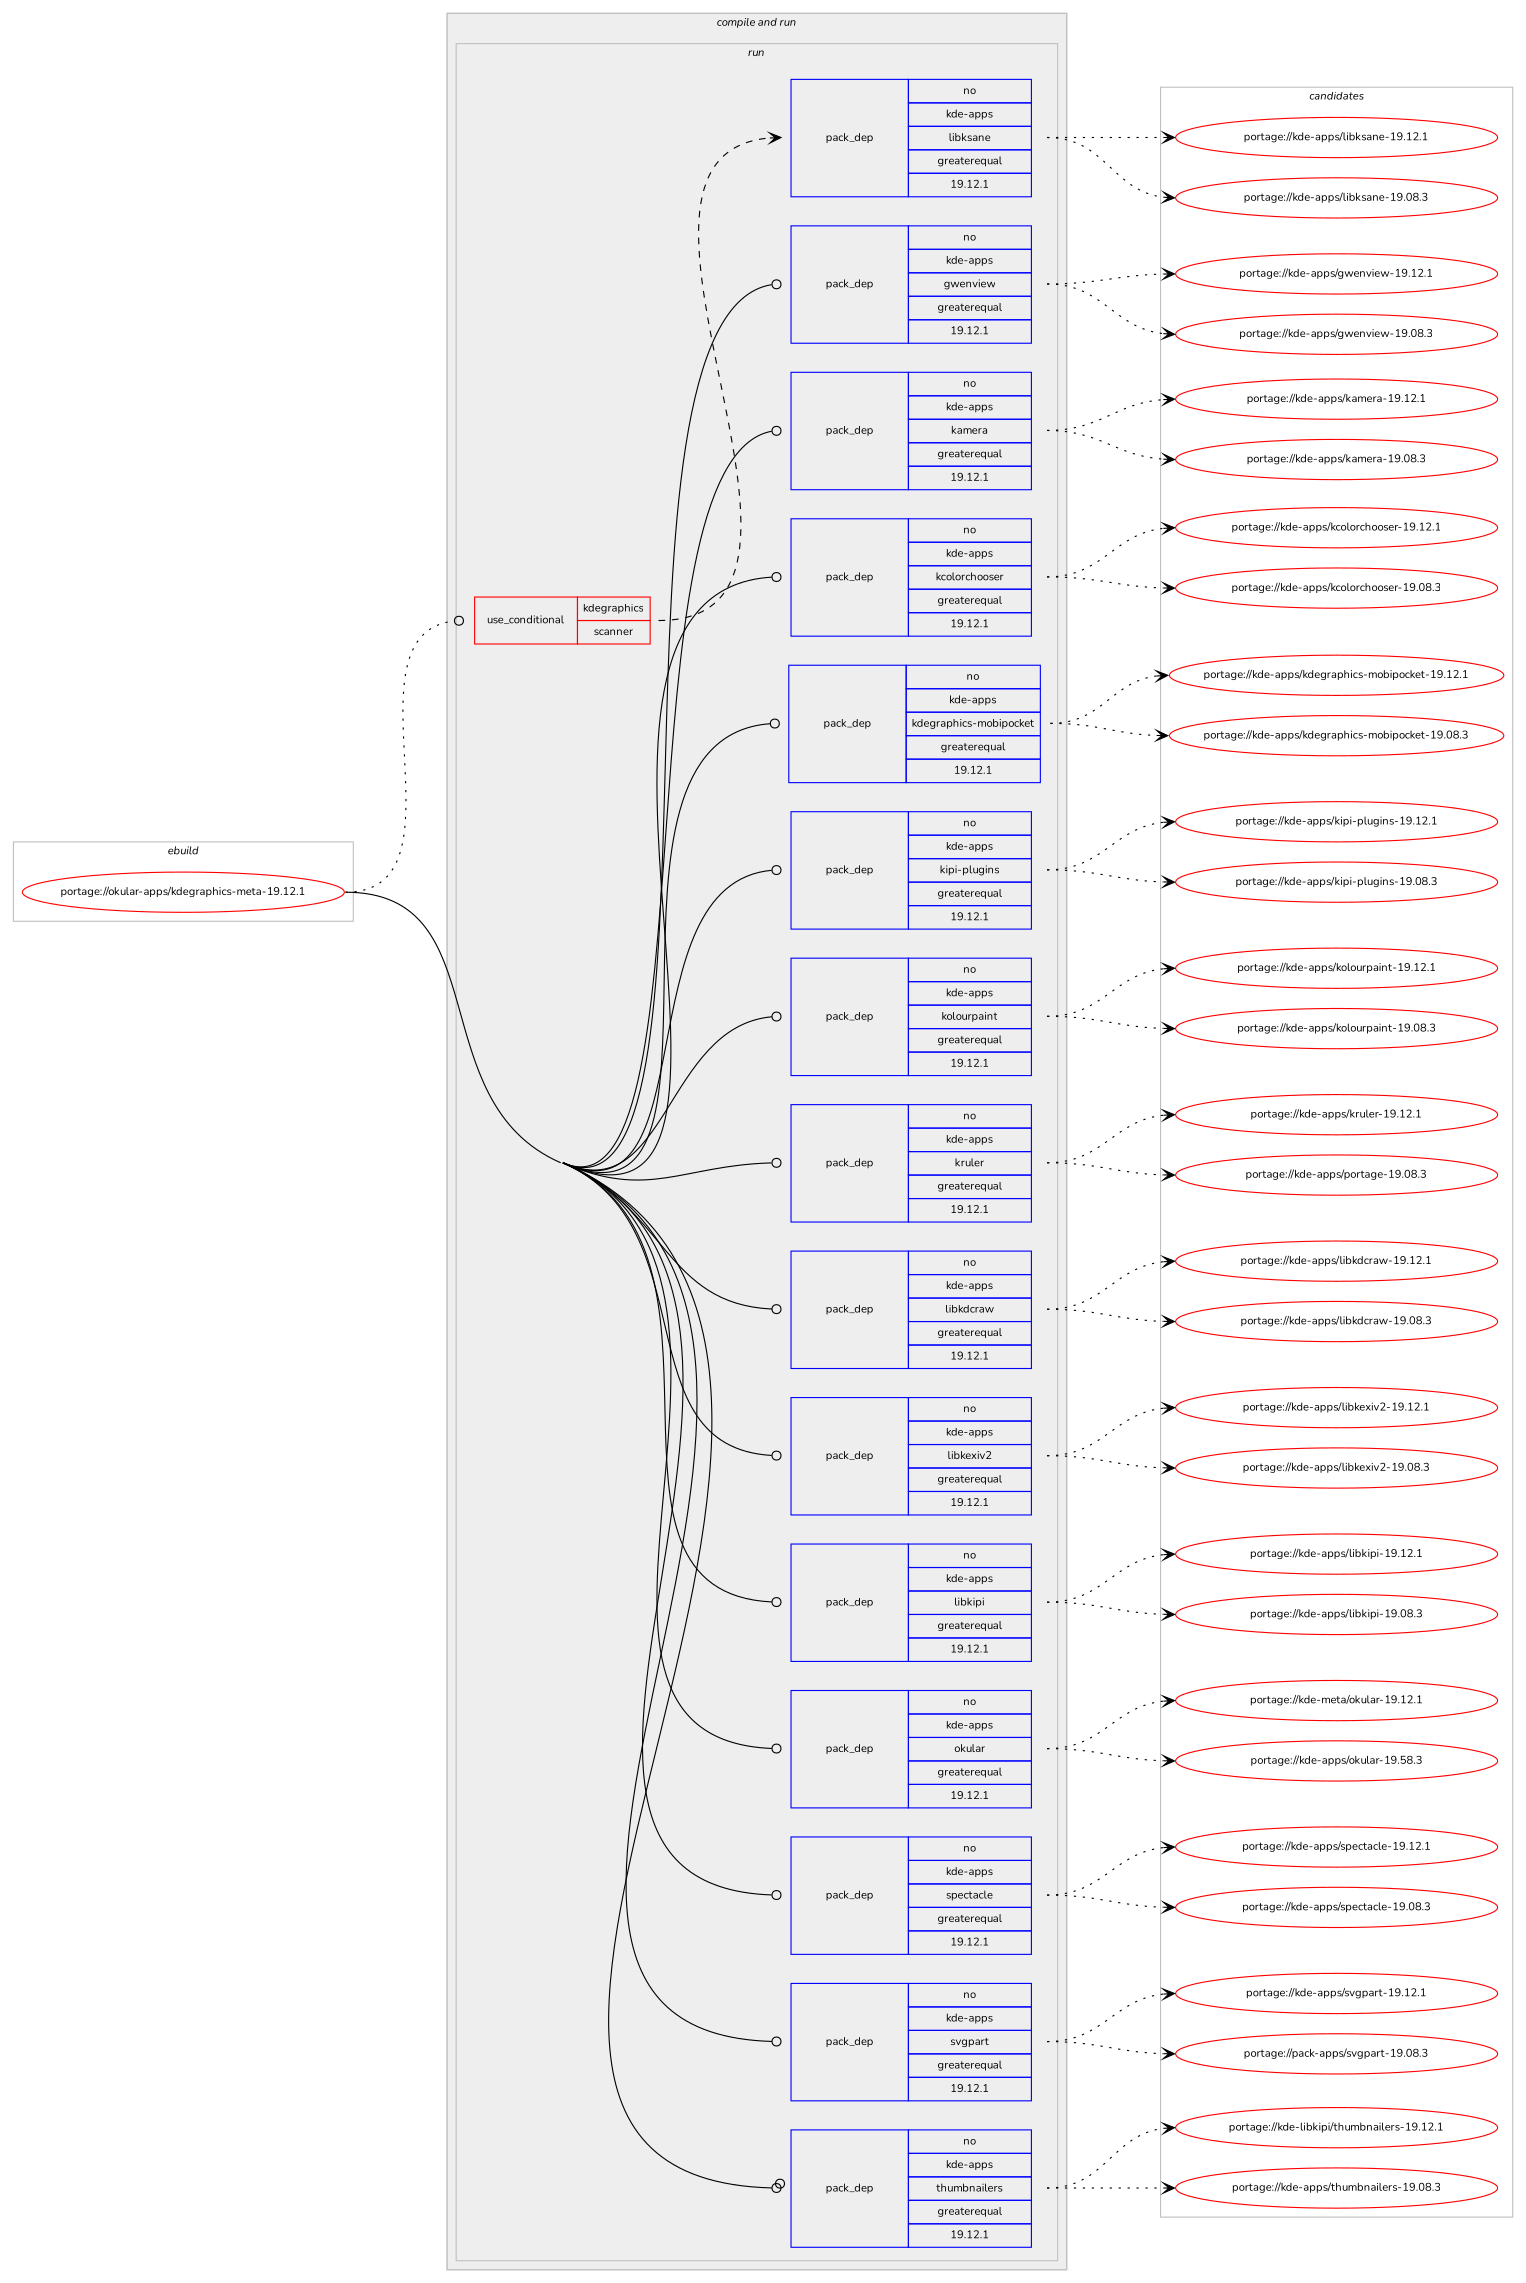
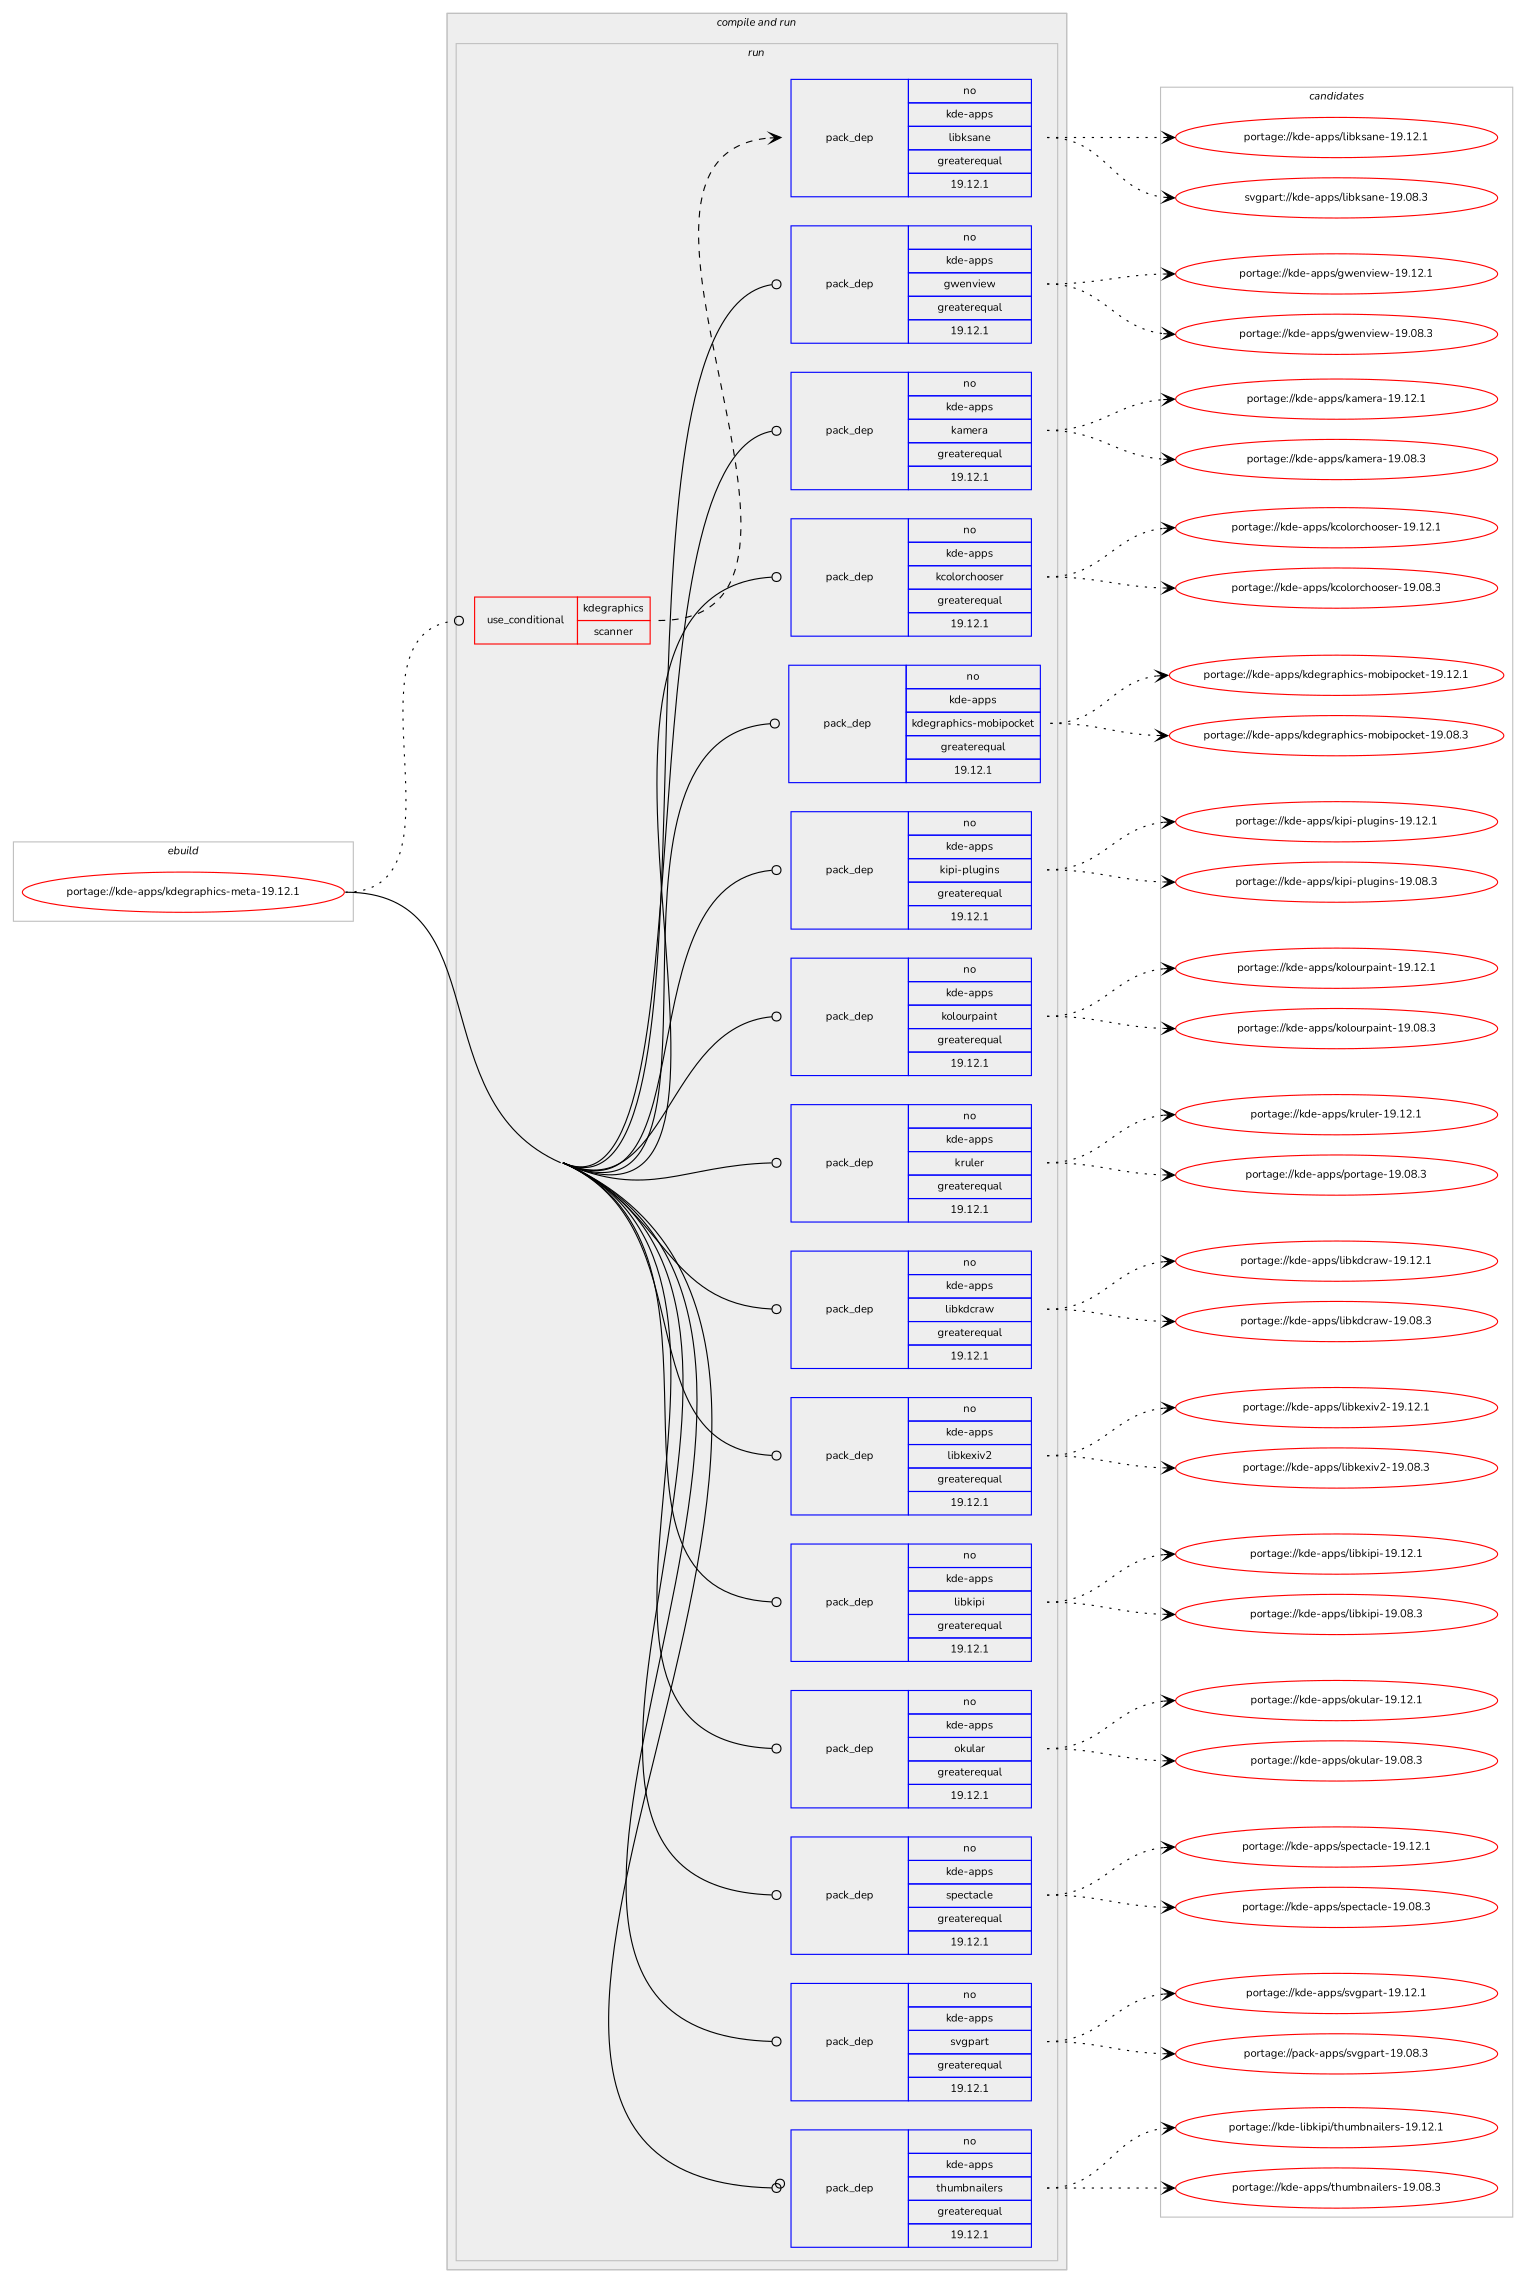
node "portage://kde-apps/libksane-19.08.3": label "portage://kde-apps/libksane-19.08.3" -> "svgpart://kde-apps/libksane-19.08.3"
node "portage://okular-apps/kdegraphics-meta-19.12.1": label "portage://okular-apps/kdegraphics-meta-19.12.1" -> "portage://kde-apps/kdegraphics-meta-19.12.1"
node "portage://kde-meta/okular-19.12.1": label "portage://kde-meta/okular-19.12.1" -> "portage://kde-apps/okular-19.12.1"
node "portage://kde-apps/okular-19.58.3": label "portage://kde-apps/okular-19.58.3" -> "portage://kde-apps/okular-19.08.3"
